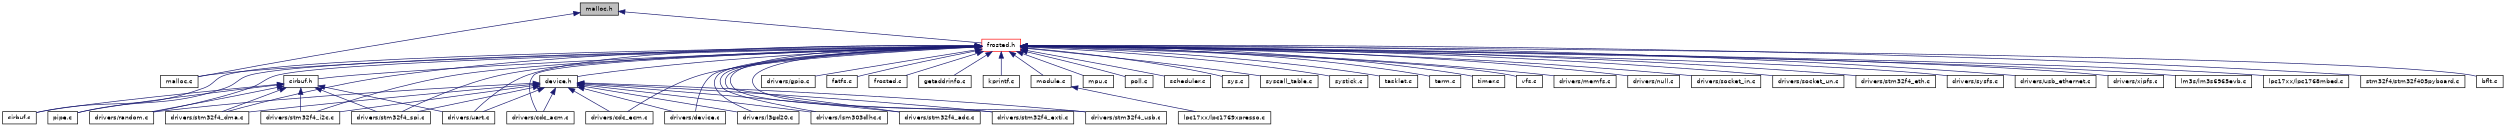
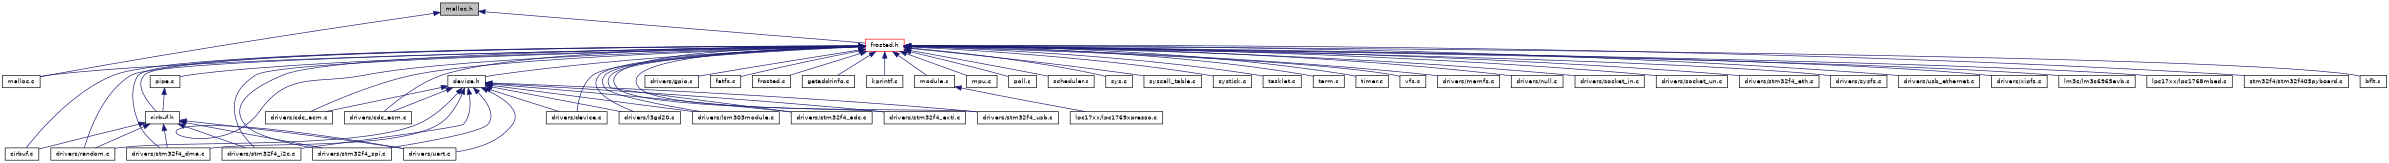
edge "pipe.c" -> "cirbuf.h": reversed
node "drivers/lsm303dlhc.c": label "drivers/lsm303dlhc.c" -> "drivers/lsm303module.c"
